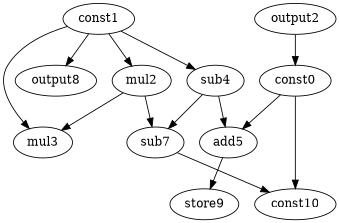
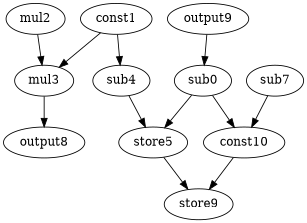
node "output2": label "output2" -> "output9"
edge "const1" -> "output8": now "mul3" -> "output8"
edge "const1" -> "mul2": removed
node "const0": label "const0" -> "sub0"
edge "mul2" -> "sub7": removed
edge "sub4" -> "sub7": removed
node "add5": label "add5" -> "store5"
edge "const10" -> "store9": added
